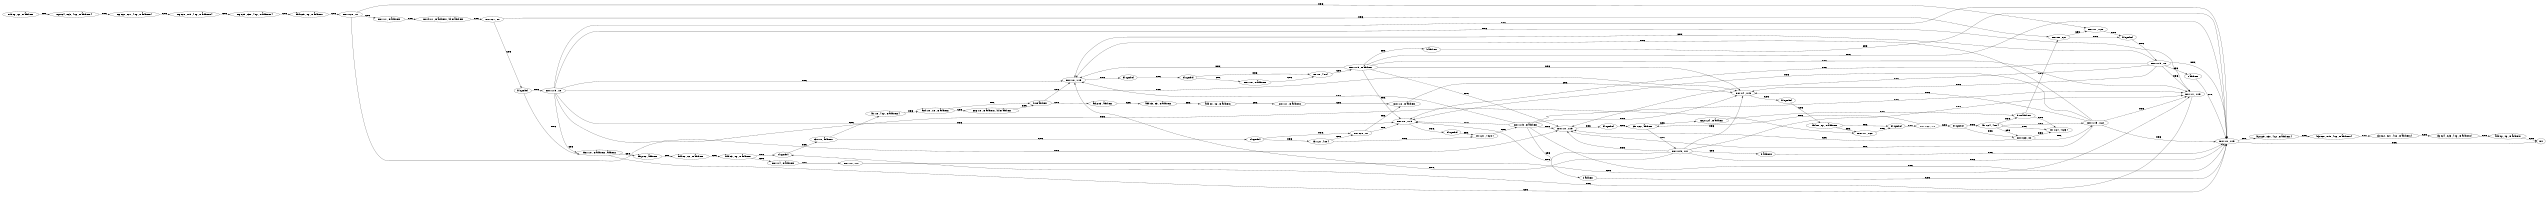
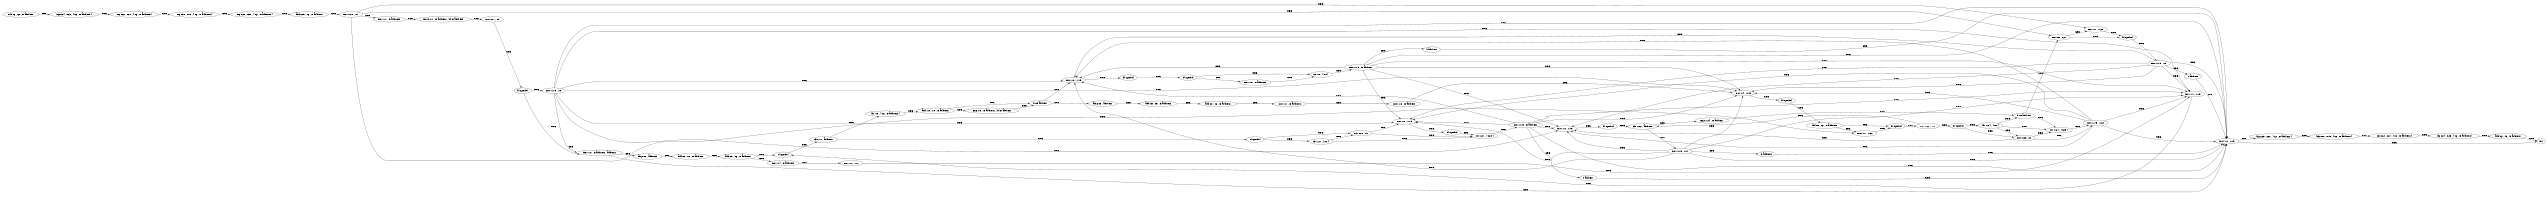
edge "mov x21 , x0" -> "mov x0 , x21": now "mov w20 , w1" -> "mov x0 , x21"
edge "mov x20 , x0" -> "mov w2 , # address": now "mov x20 , x0" -> "str w21 , [ x20 ]"
edge "ldr w24 , [ x0 ]" -> "mov w19 , w22": now "str w24 , [ x23 ]" -> "mov w19 , w22"
